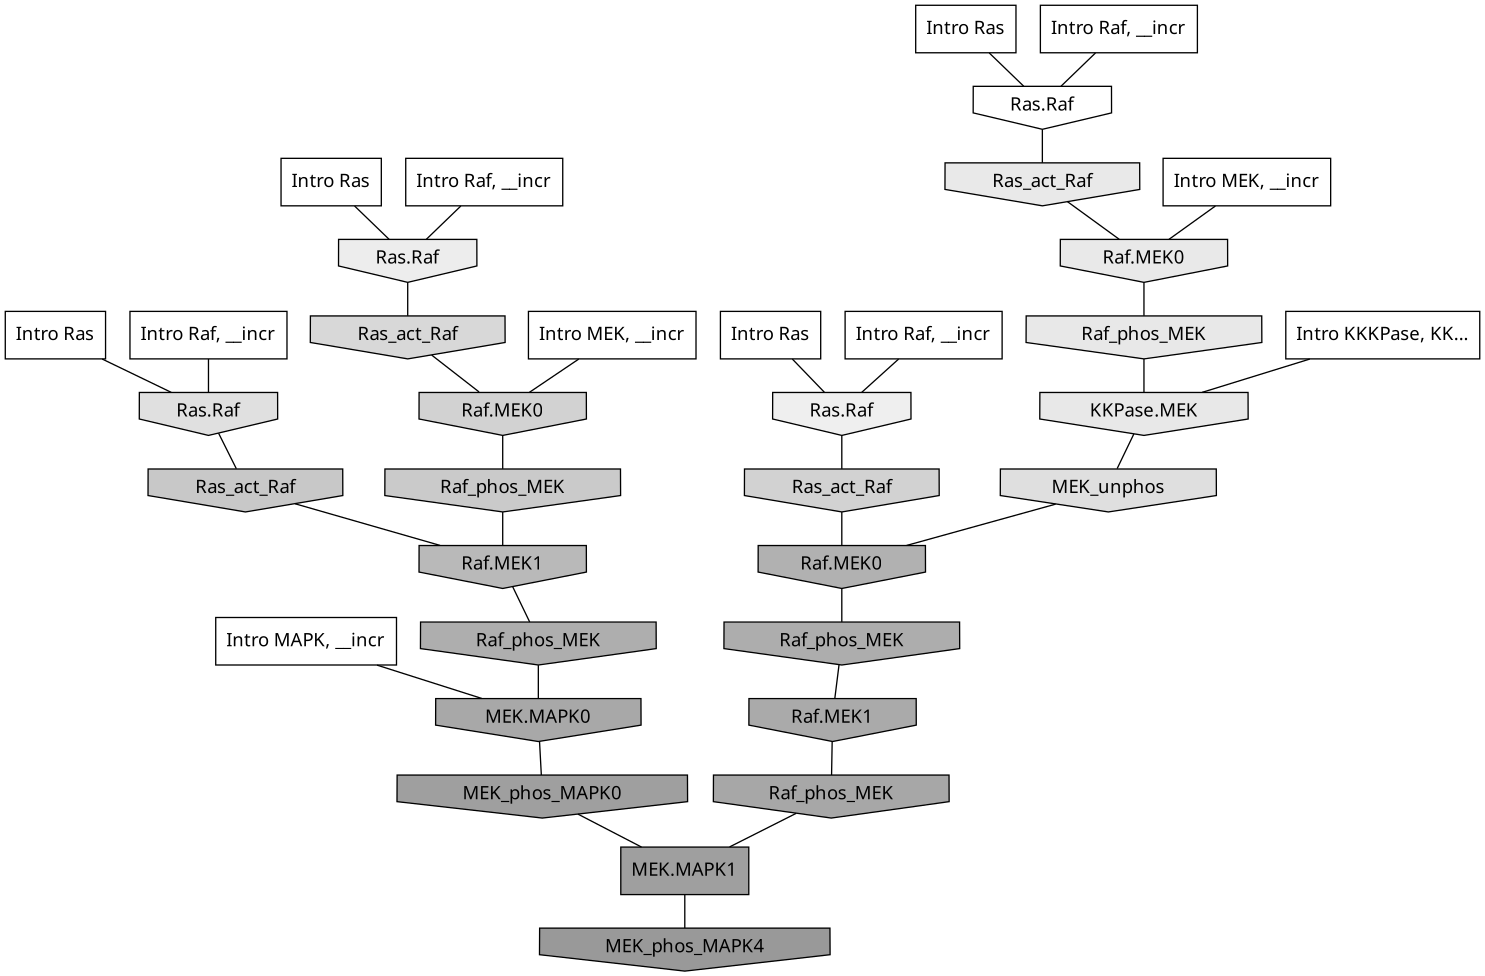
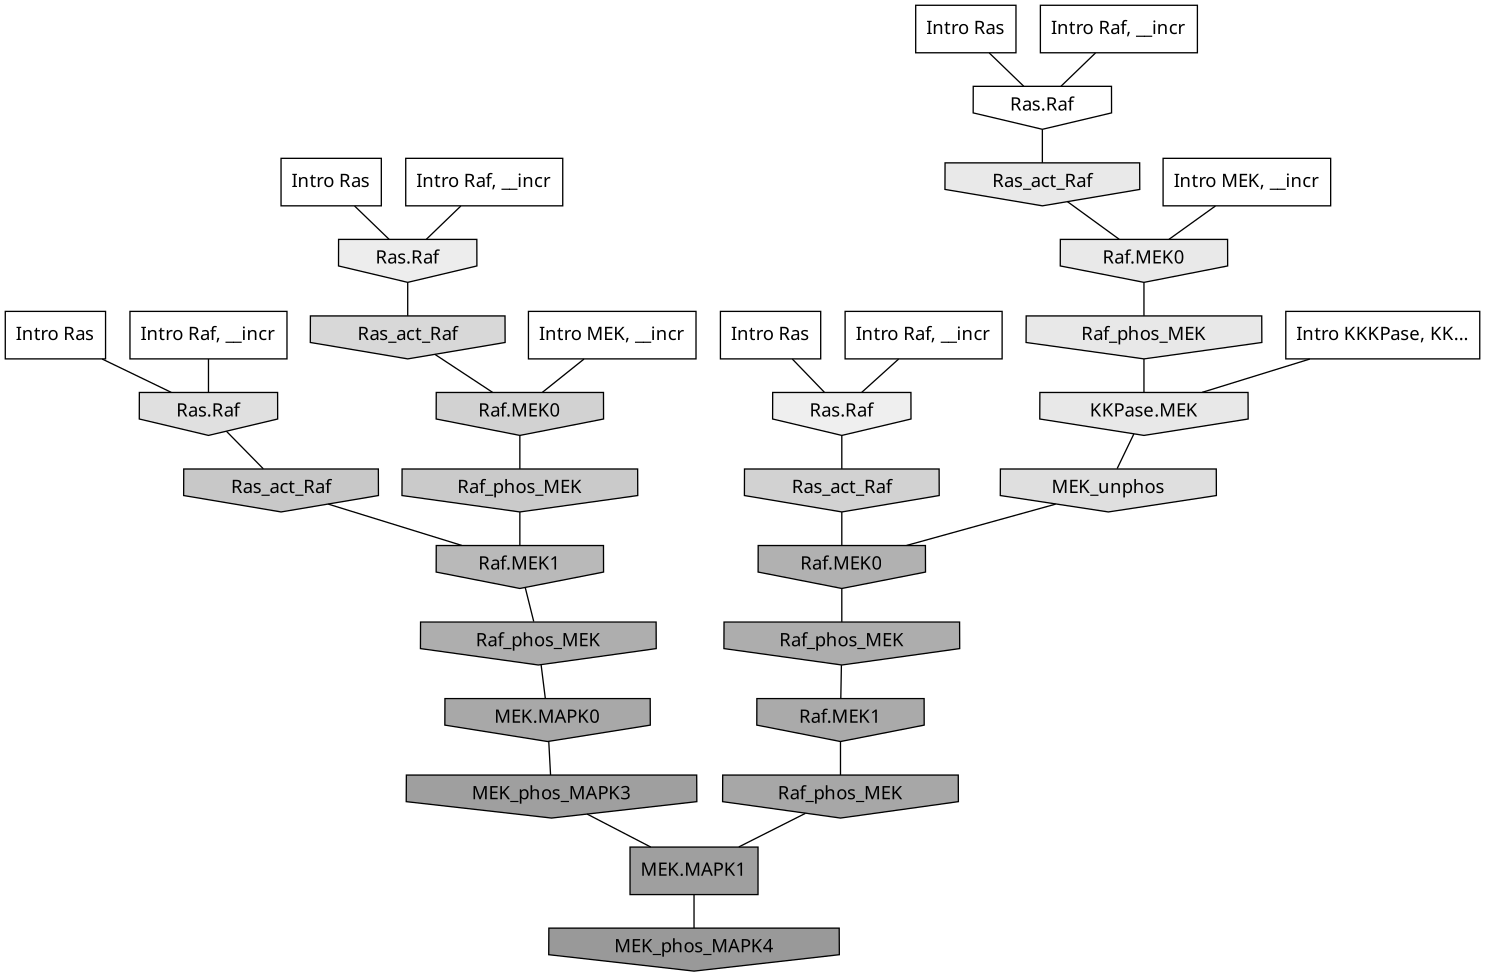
node "Intro MAPK, __incr": removed
node "MEK_phos_MAPK0": label "MEK_phos_MAPK0" -> "MEK_phos_MAPK3"
